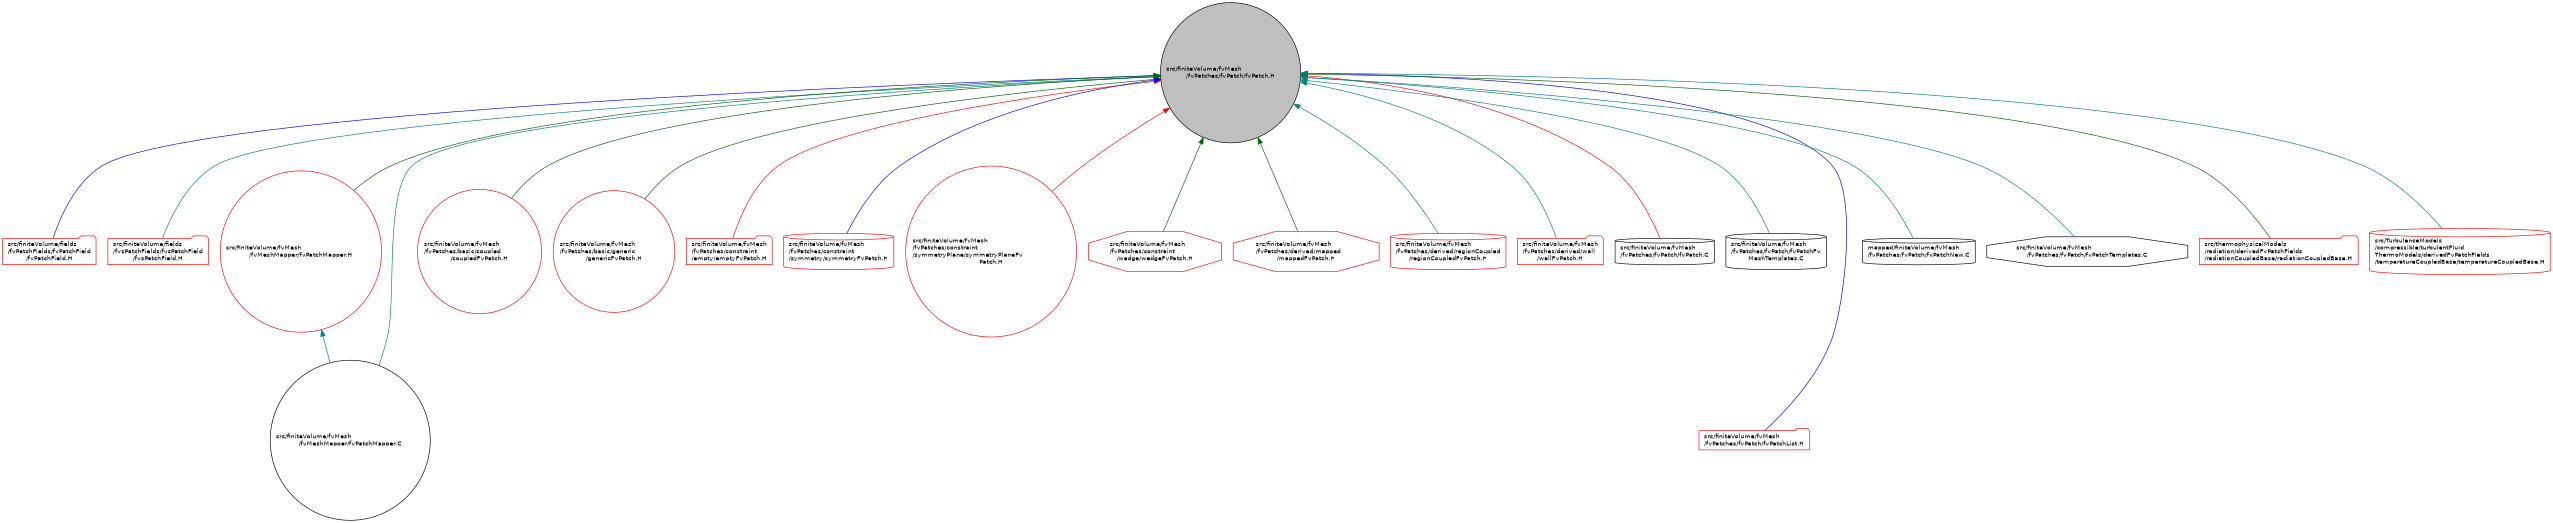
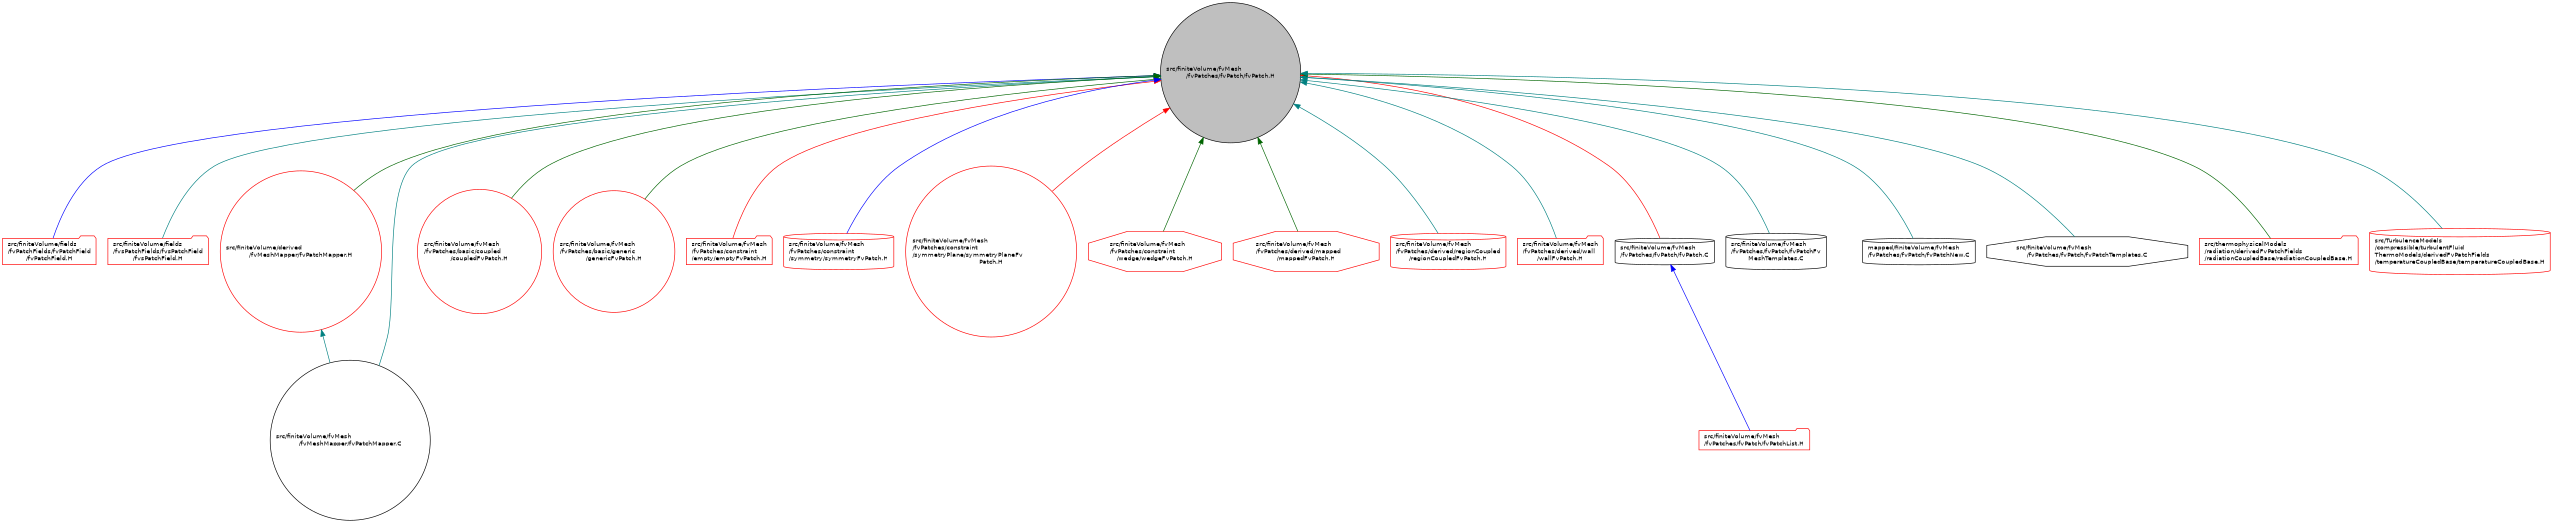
edge "src/finiteVolume/fvMesh /fvPatches/fvPatch/fvPatchList.H" -> "src/finiteVolume/fvMesh /fvPatches/fvPatch/fvPatch.H": now "src/finiteVolume/fvMesh /fvPatches/fvPatch/fvPatchList.H" -> "src/finiteVolume/fvMesh /fvPatches/fvPatch/fvPatch.C"
node "src/finiteVolume/fvMesh /fvMeshMapper/fvPatchMapper.H": label "src/finiteVolume/fvMesh /fvMeshMapper/fvPatchMapper.H" -> "src/finiteVolume/derived /fvMeshMapper/fvPatchMapper.H"
